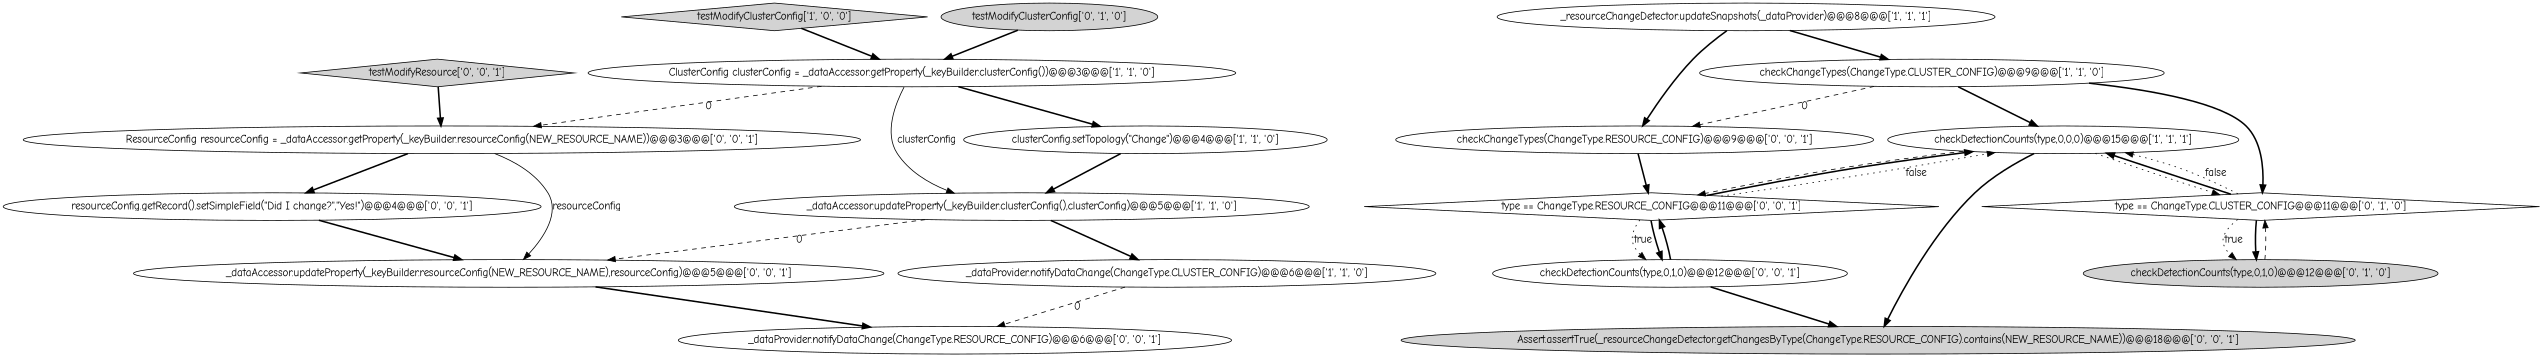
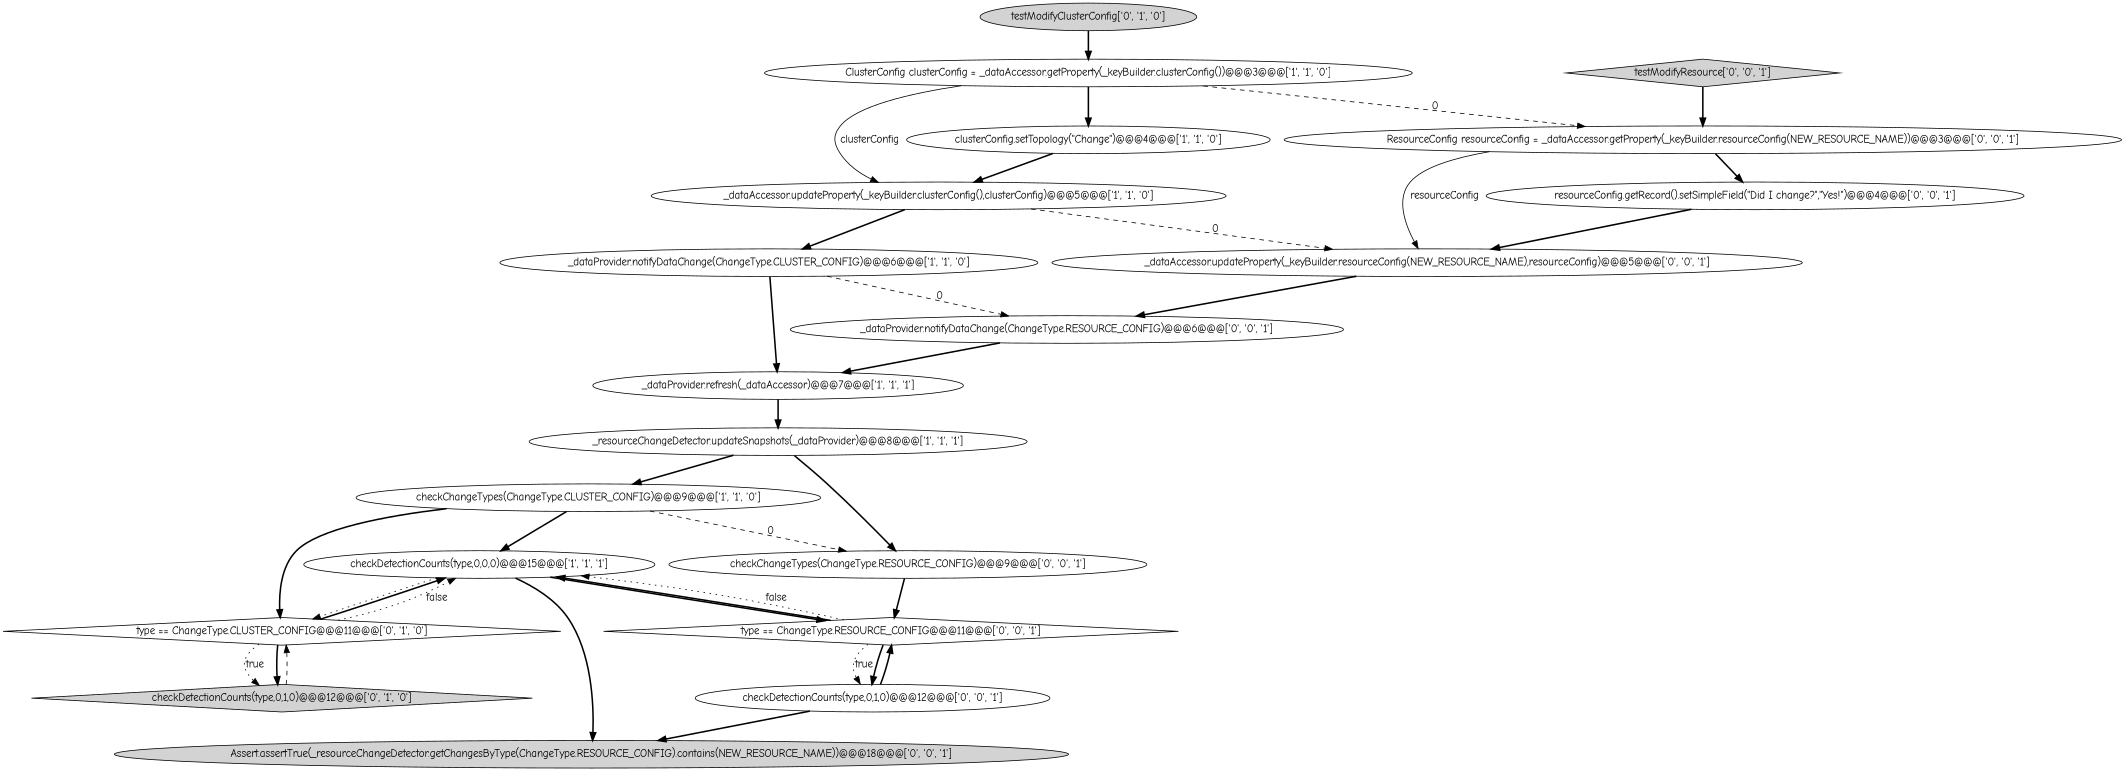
node "testModifyClusterConfig['1', '0', '0']": removed
edge "checkDetectionCounts(type,0,0,0)@@@15@@@['1', '1', '1']" -> "type == ChangeType.RESOURCE_CONFIG@@@11@@@['0', '0', '1']": style dashed -> bold
node "checkDetectionCounts(type,0,1,0)@@@12@@@['0', '1', '0']": shape ellipse -> diamond
node "_dataProvider.refresh(_dataAccessor)@@@7@@@['1', '1', '1']": added
